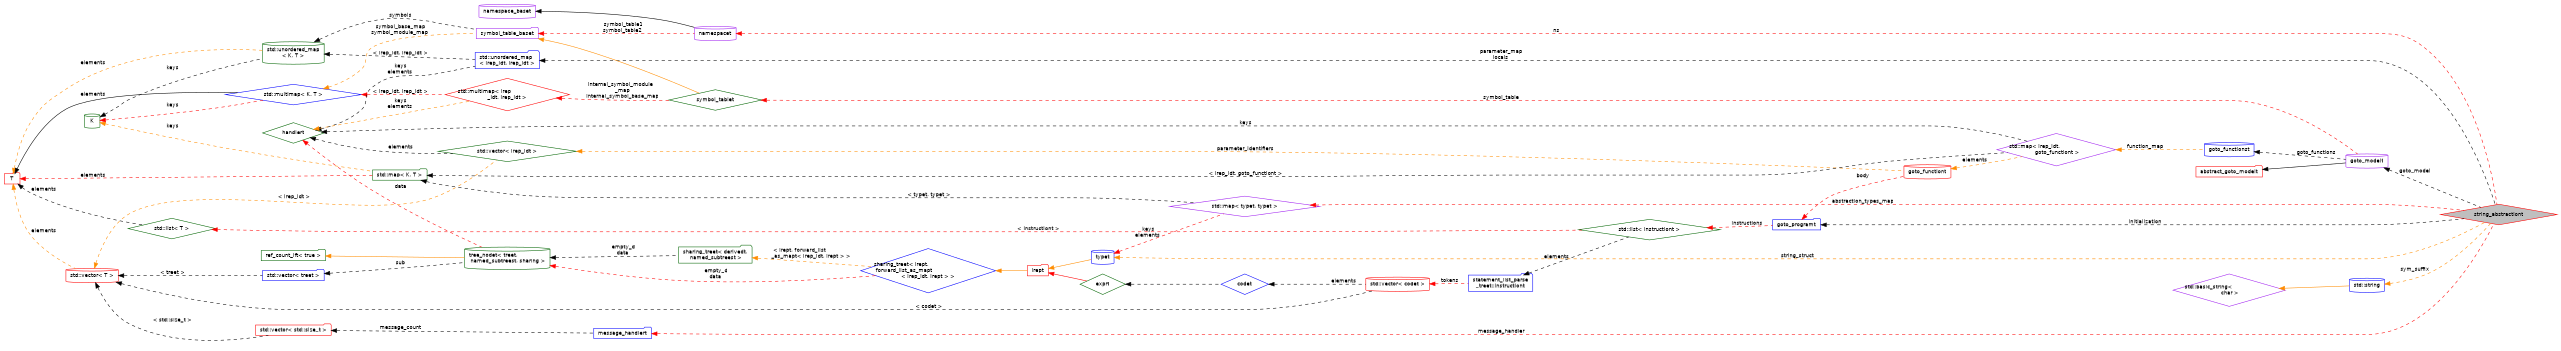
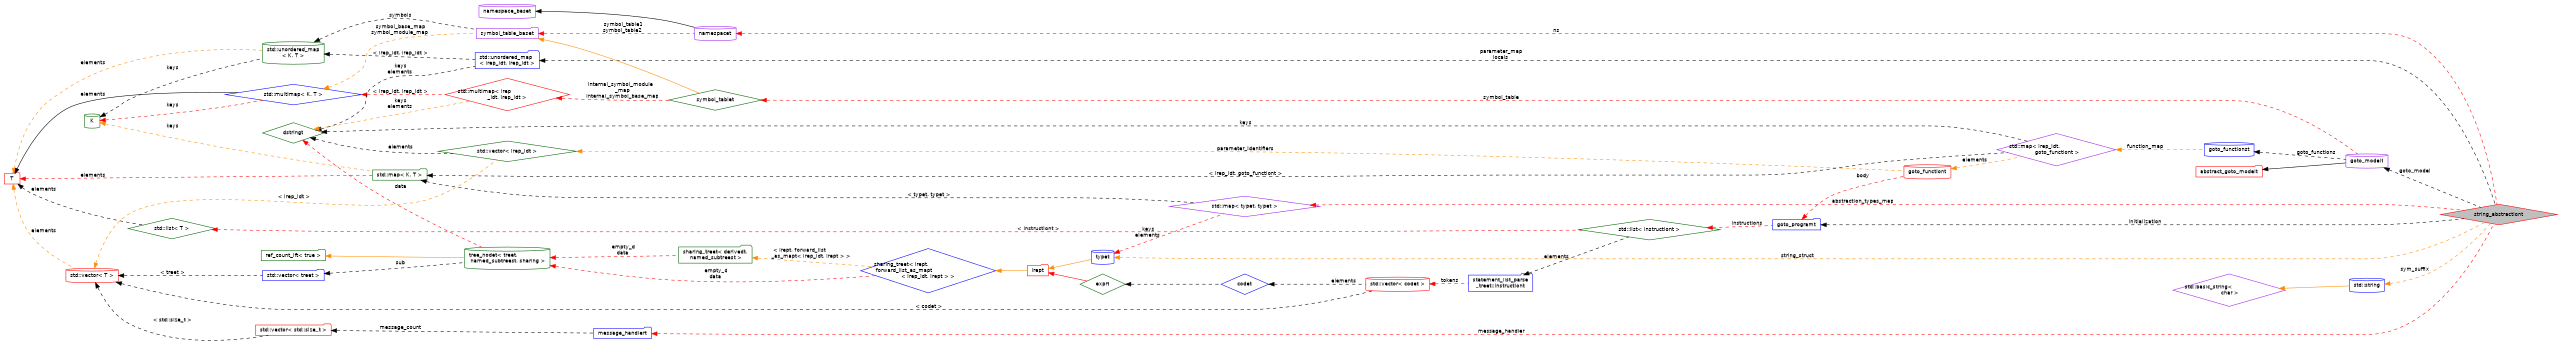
node "handlert": label "handlert" -> "dstringt"
edge "sharing_treet< derivedt, named_subtreest >" -> "tree_nodet< treet, named_subtreest, sharing >": color black -> red
